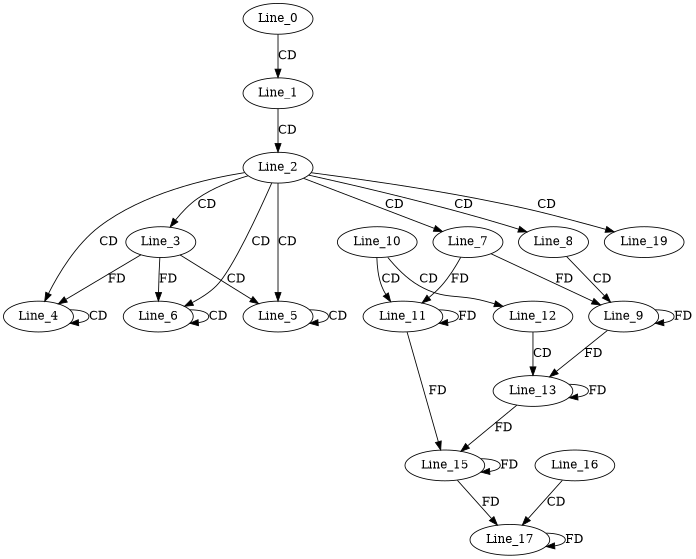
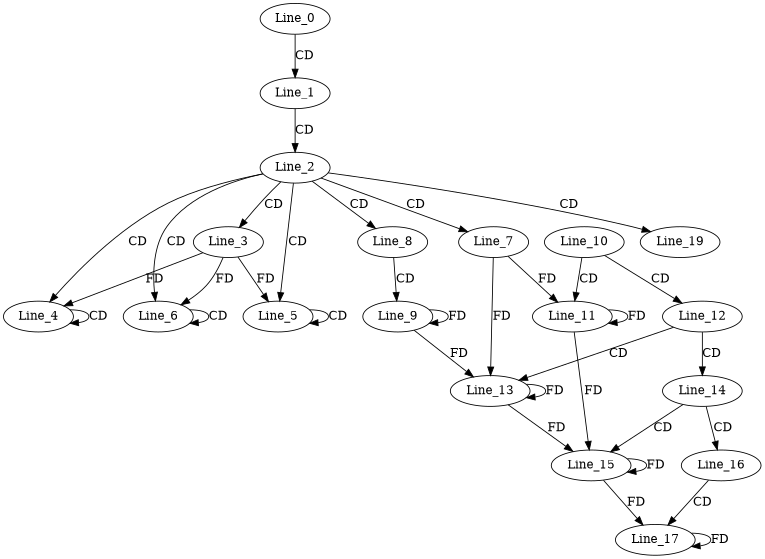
edge "Line_7" -> "Line_9": now "Line_7" -> "Line_13"
edge "Line_3" -> "Line_5": label "CD" -> "FD"
node "Line_14": added
